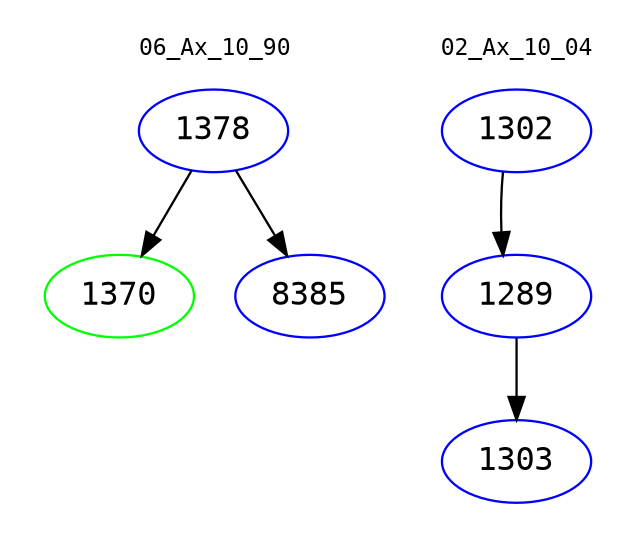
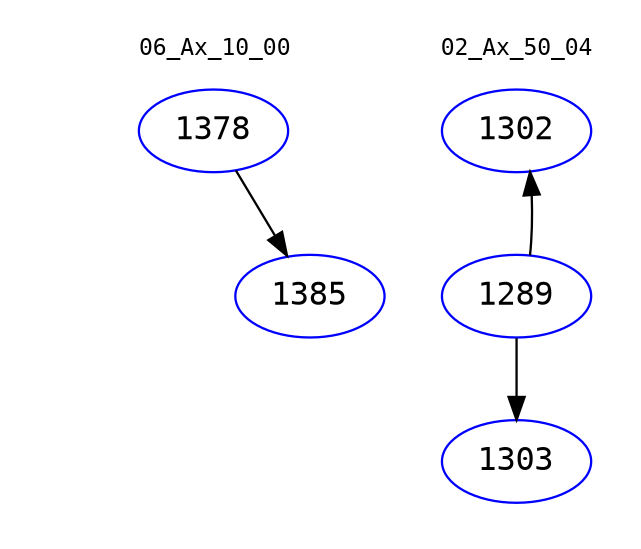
cluster "06_Ax_10_90": label "06_Ax_10_90" -> "06_Ax_10_00"
cluster "02_Ax_10_04": label "02_Ax_10_04" -> "02_Ax_50_04"
edge "1302" -> "1289": reversed
node "1370": removed
node "8385": label "8385" -> "1385"
